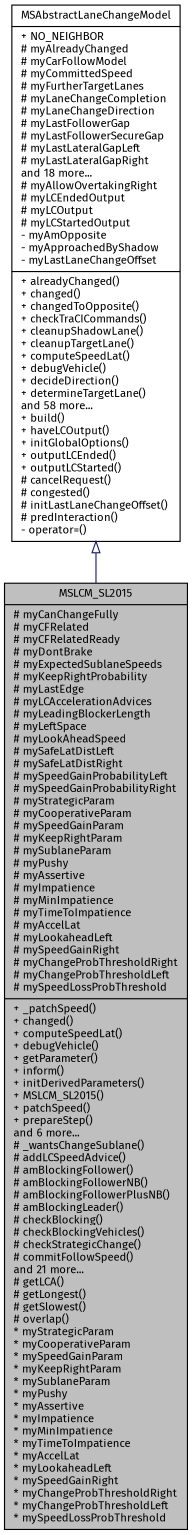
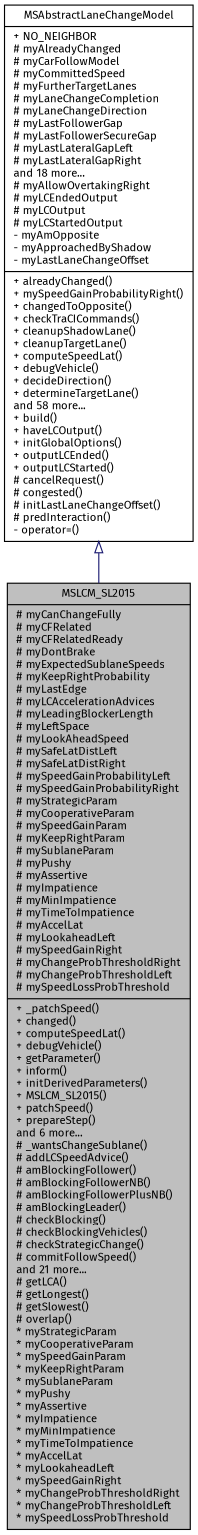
node "MSAbstractLaneChangeModel": text "+ changed()" -> "+ mySpeedGainProbabilityRight()"
